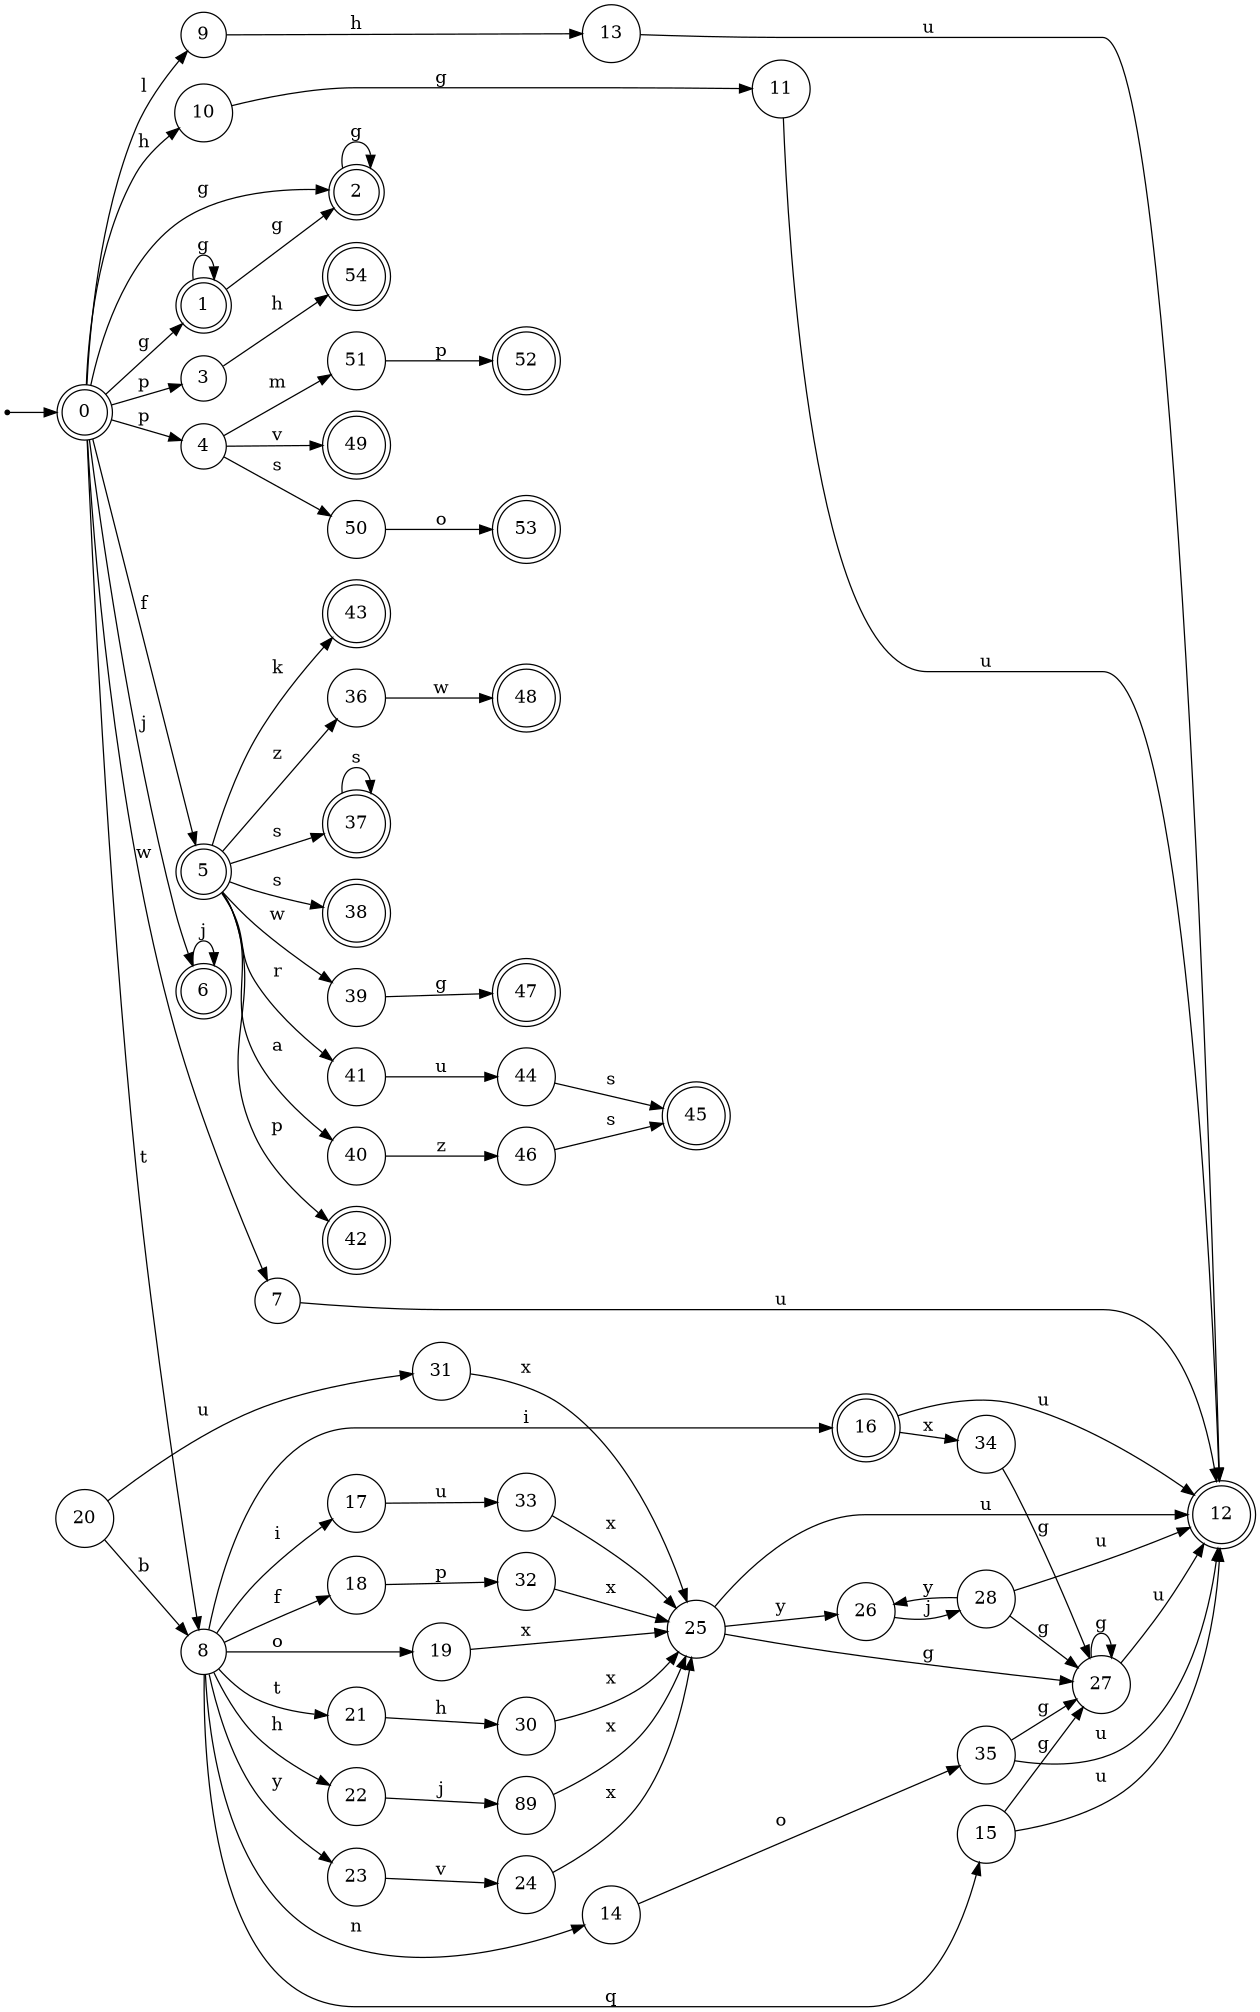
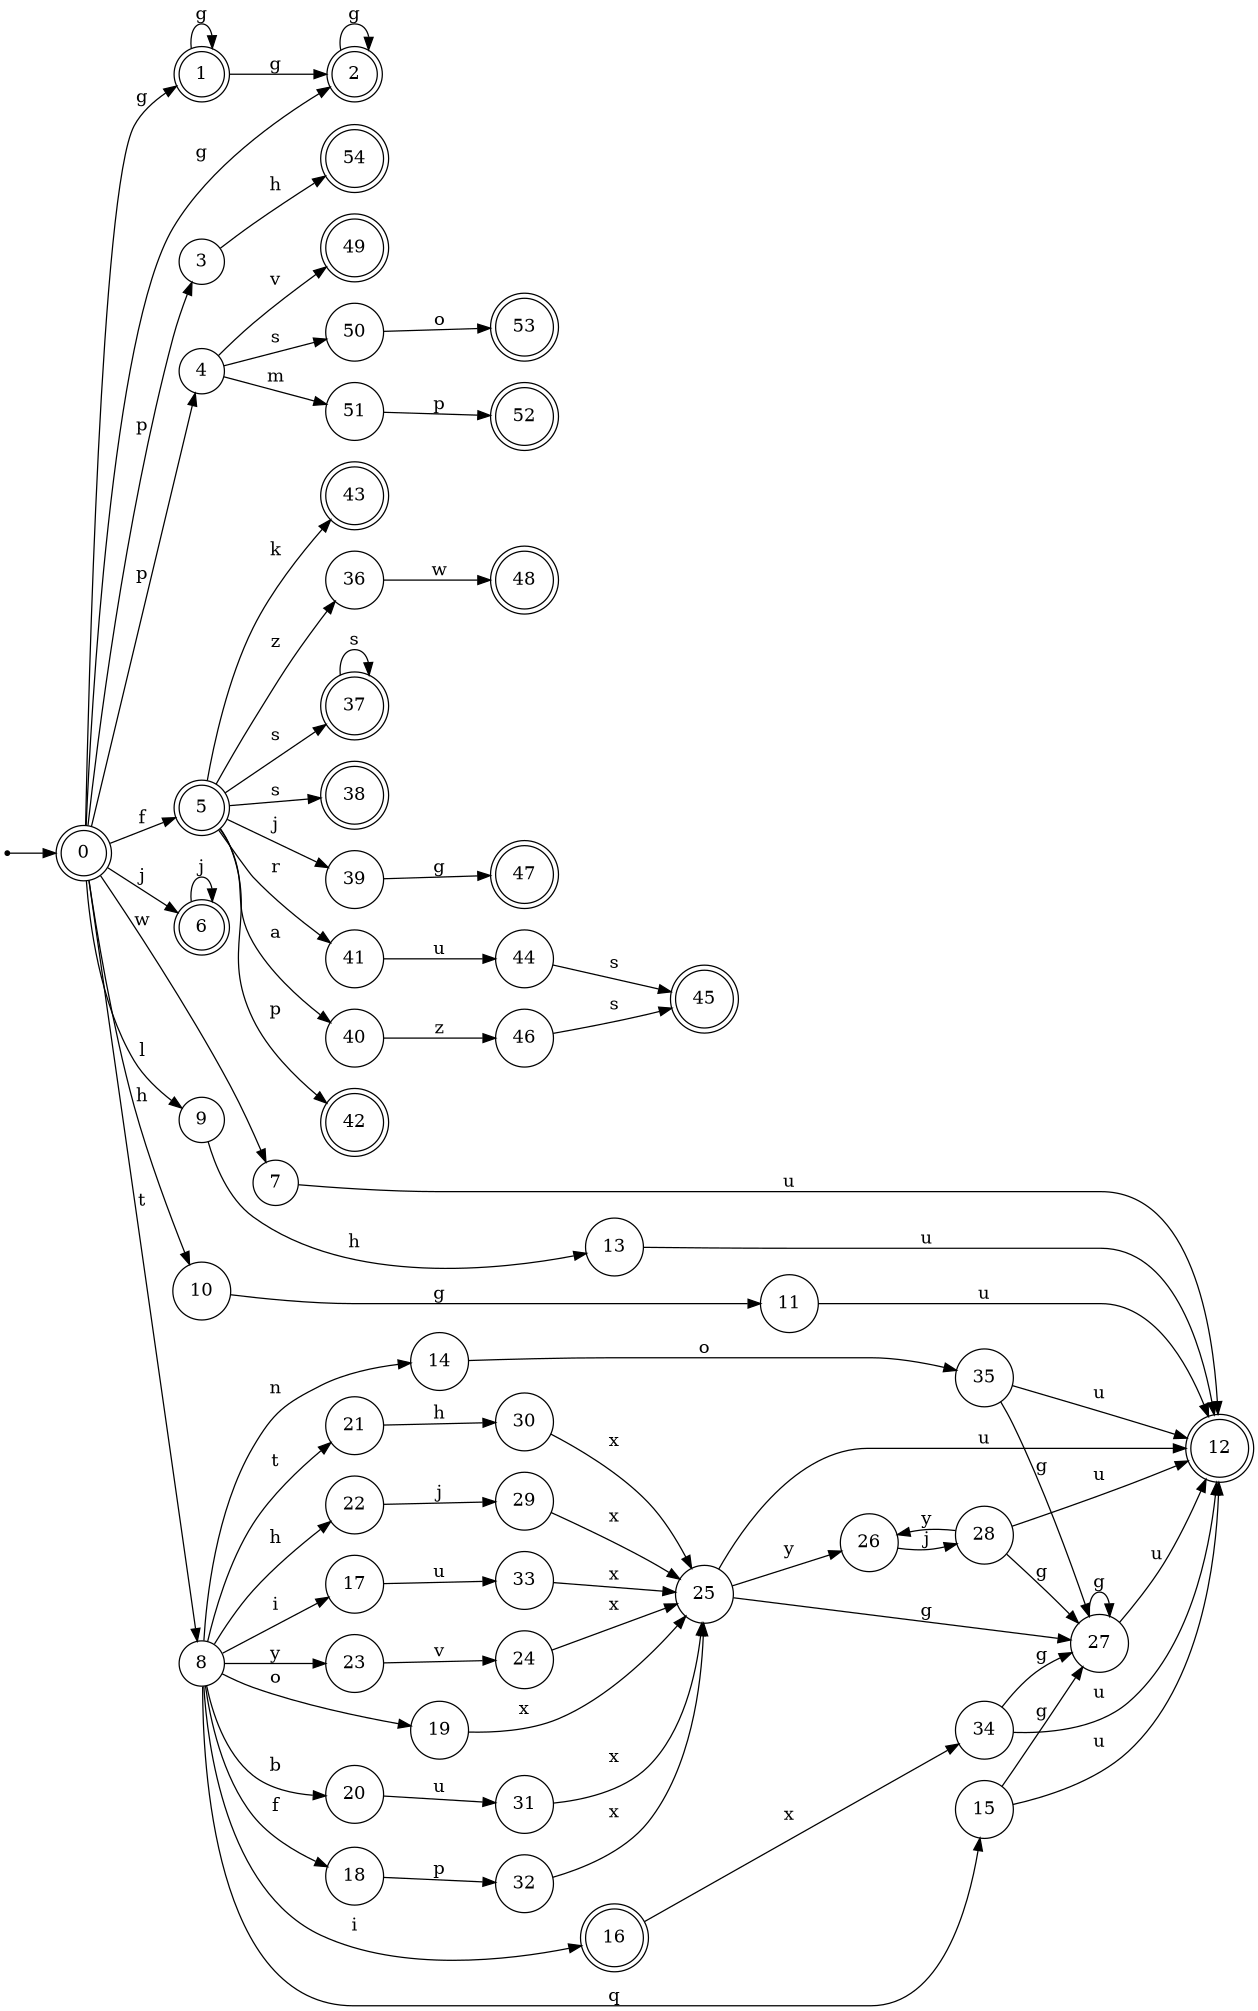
edge "5" -> "39": label "w" -> "j"
edge "16" -> "12": now "34" -> "12"
edge "20" -> "8": reversed
node "89": label "89" -> "29"
